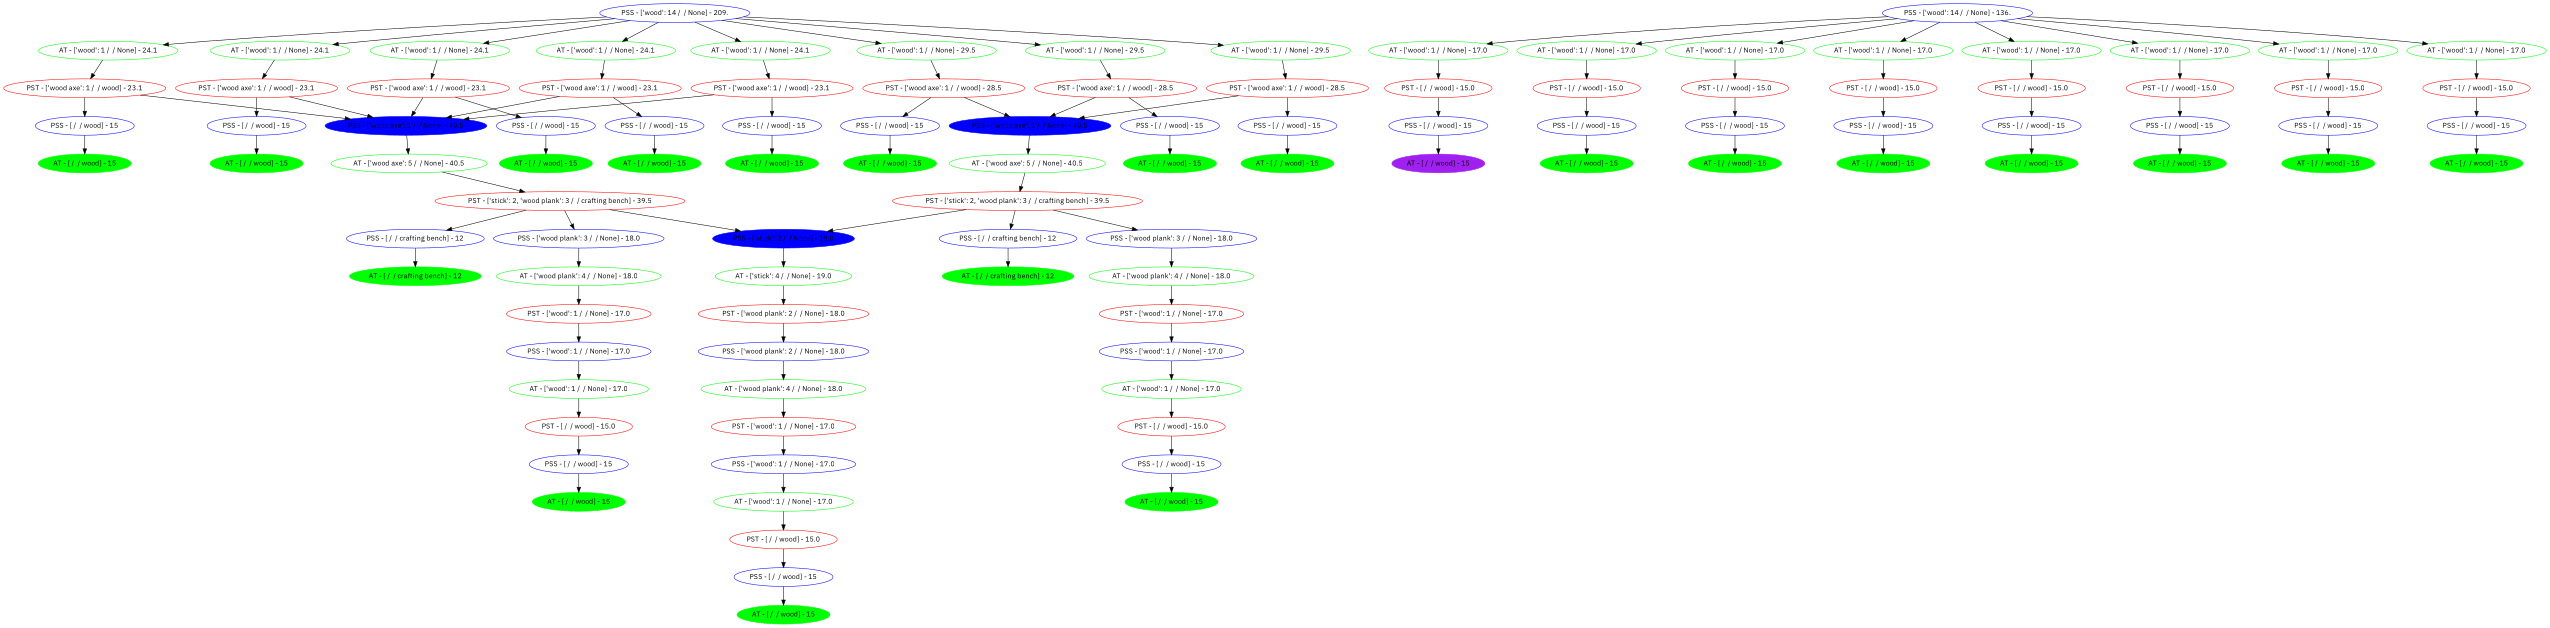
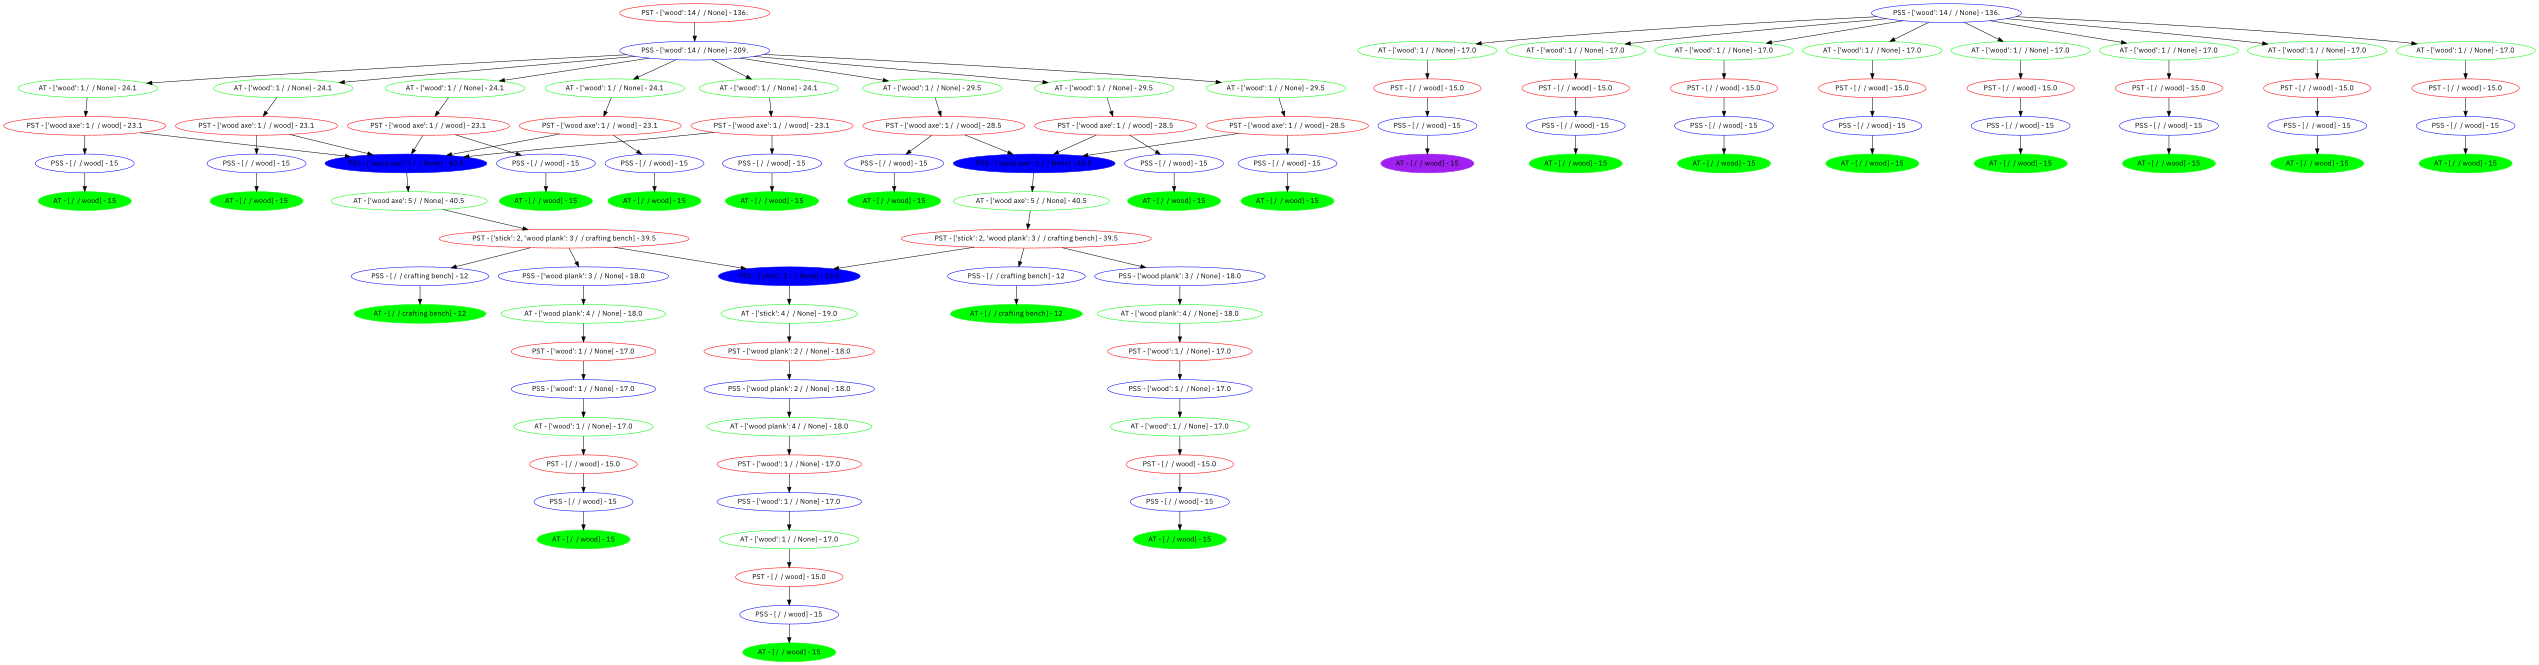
node "PST - ['wood': 14 /  / None] - 136.": added
